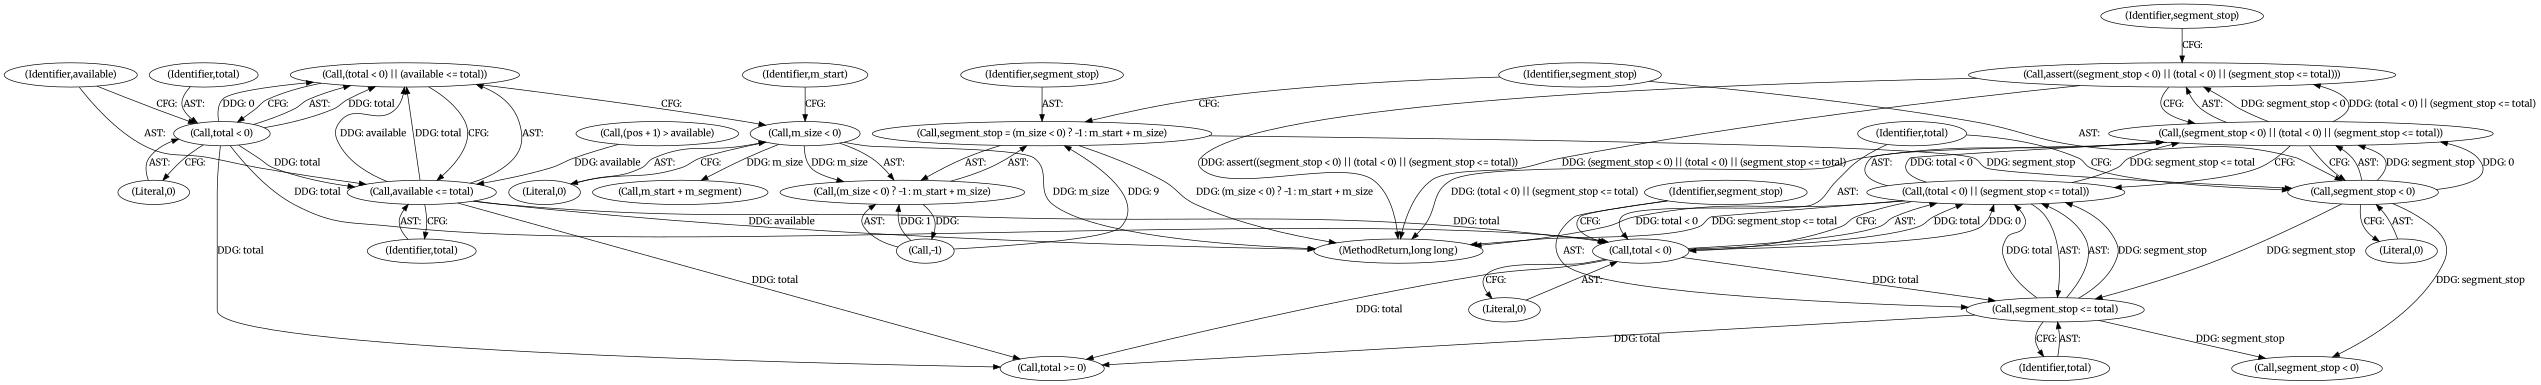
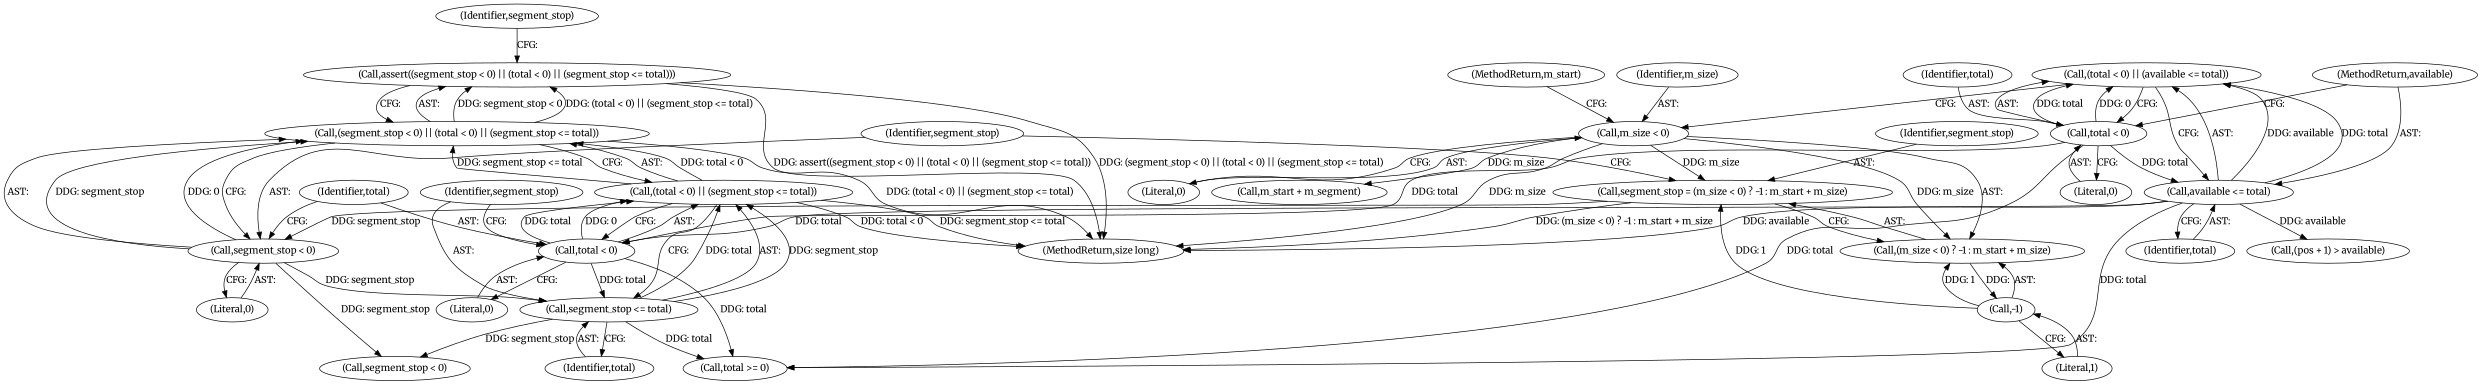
node "(Identifier,available)": label "(Identifier,available)" -> "(MethodReturn,available)"
node "(Identifier,m_start)": label "(Identifier,m_start)" -> "(MethodReturn,m_start)"
node "(Identifier,m_size)": added
edge "(Call,m_size < 0)" -> "(Call,segment_stop = (m_size < 0) ? -1 : m_start + m_size)": added, label "DDG: m_size"
edge "(Call,segment_stop = (m_size < 0) ? -1 : m_start + m_size)" -> "(Call,(m_size < 0) ? -1 : m_start + m_size)": label "AST: " -> "CFG: "
edge "(Call,(pos + 1) > available)" -> "(Call,available <= total)": reversed
edge "(Call,-1)" -> "(Call,segment_stop = (m_size < 0) ? -1 : m_start + m_size)": label "DDG: 9" -> "DDG: 1"
node "(MethodReturn,long long)": label "(MethodReturn,long long)" -> "(MethodReturn,size long)"
edge "(Call,(total < 0) || (segment_stop <= total))" -> "(Call,segment_stop <= total)": label "AST: " -> "CFG: "
node "(Literal,1)": added
